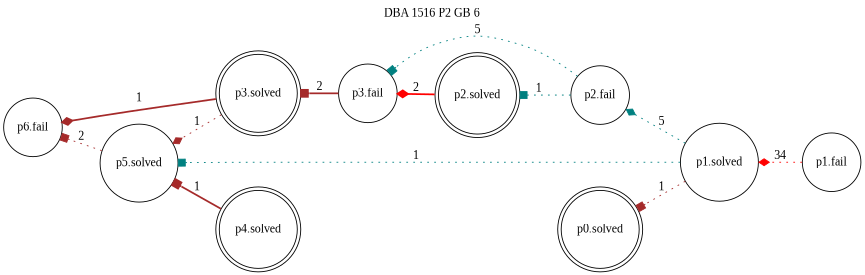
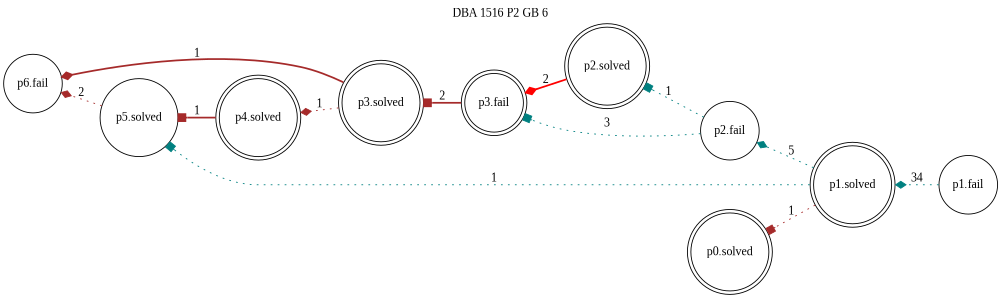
edge "p2.fail" -> "p3.fail": label "5" -> "3"
node "p3.fail": shape circle -> doublecircle
edge "p3.solved" -> "p5.solved": now "p3.solved" -> "p4.solved"
edge "p5.solved" -> "p6.fail": arrowhead box -> diamond
node "p1.solved": shape circle -> doublecircle
edge "p1.fail" -> "p1.solved": color red -> teal
